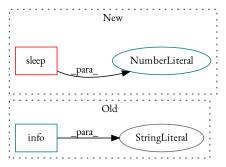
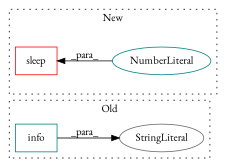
edge "sleep" -> "NumberLiteral": reversed
